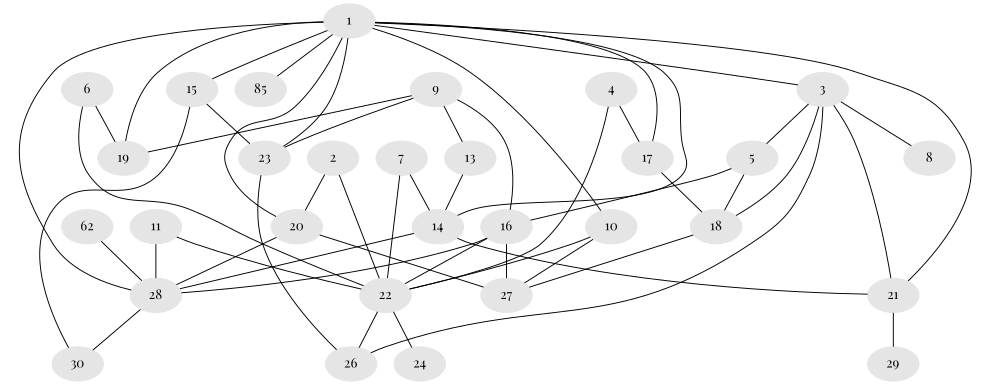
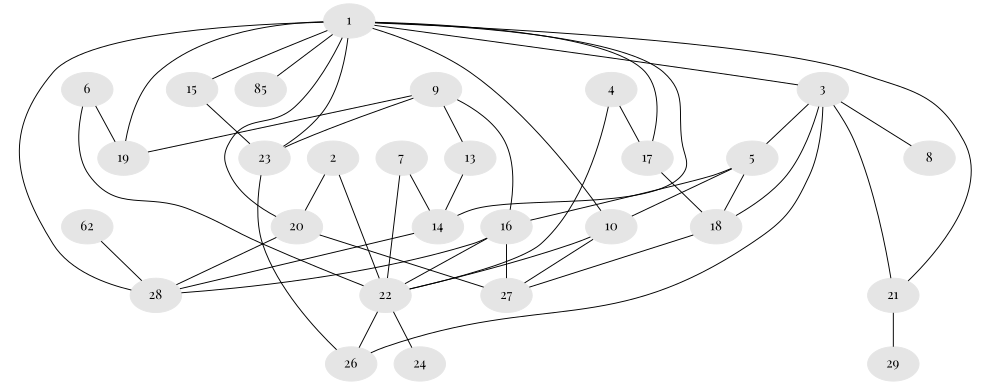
edge "5" -- "10": added
node "11": removed
edge "14" -- "21": removed
node "30": removed
